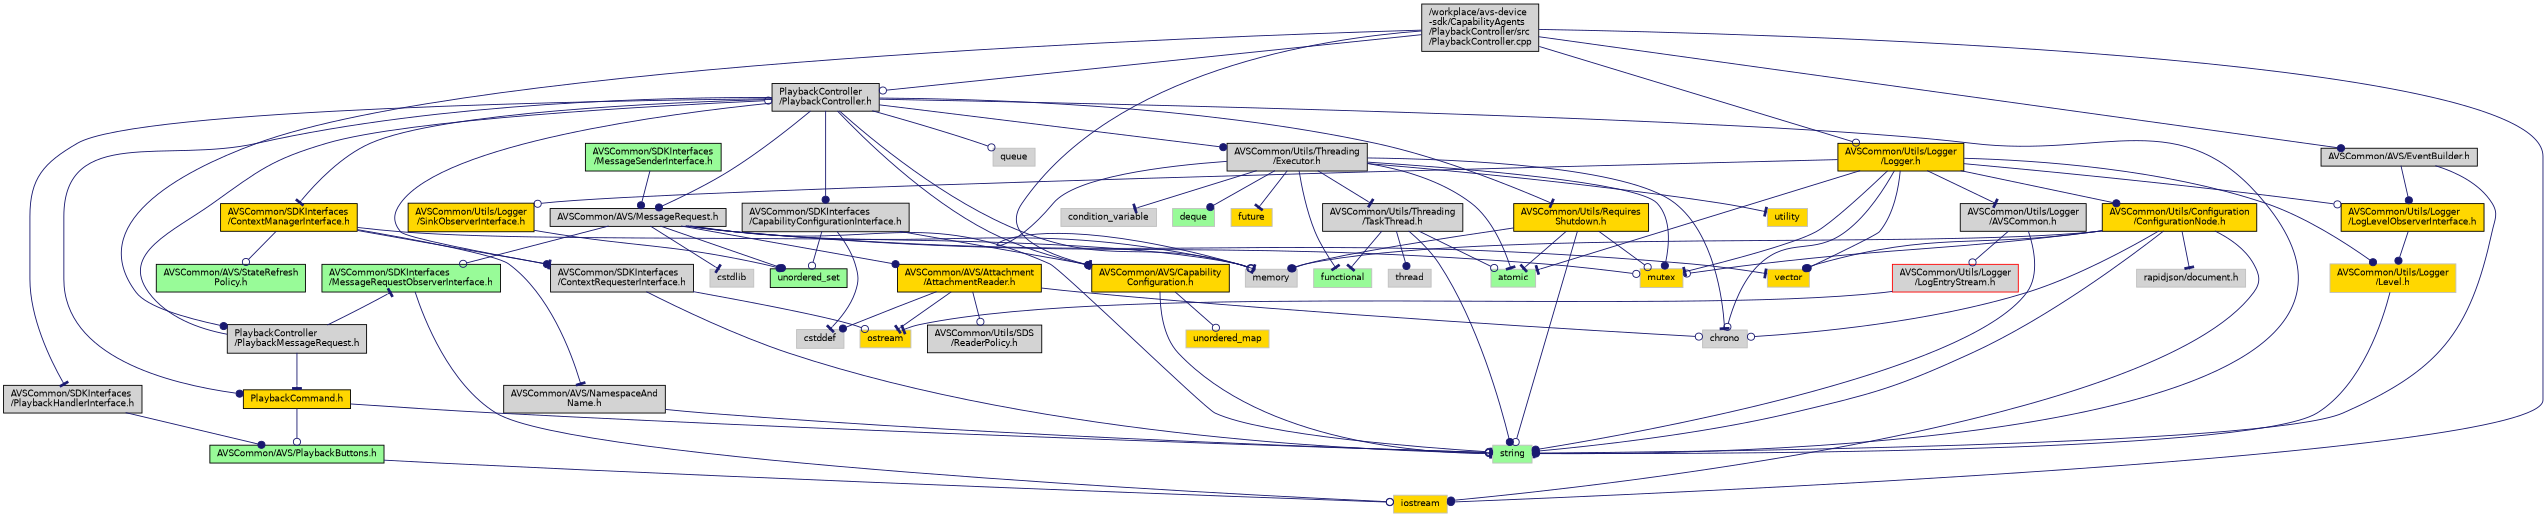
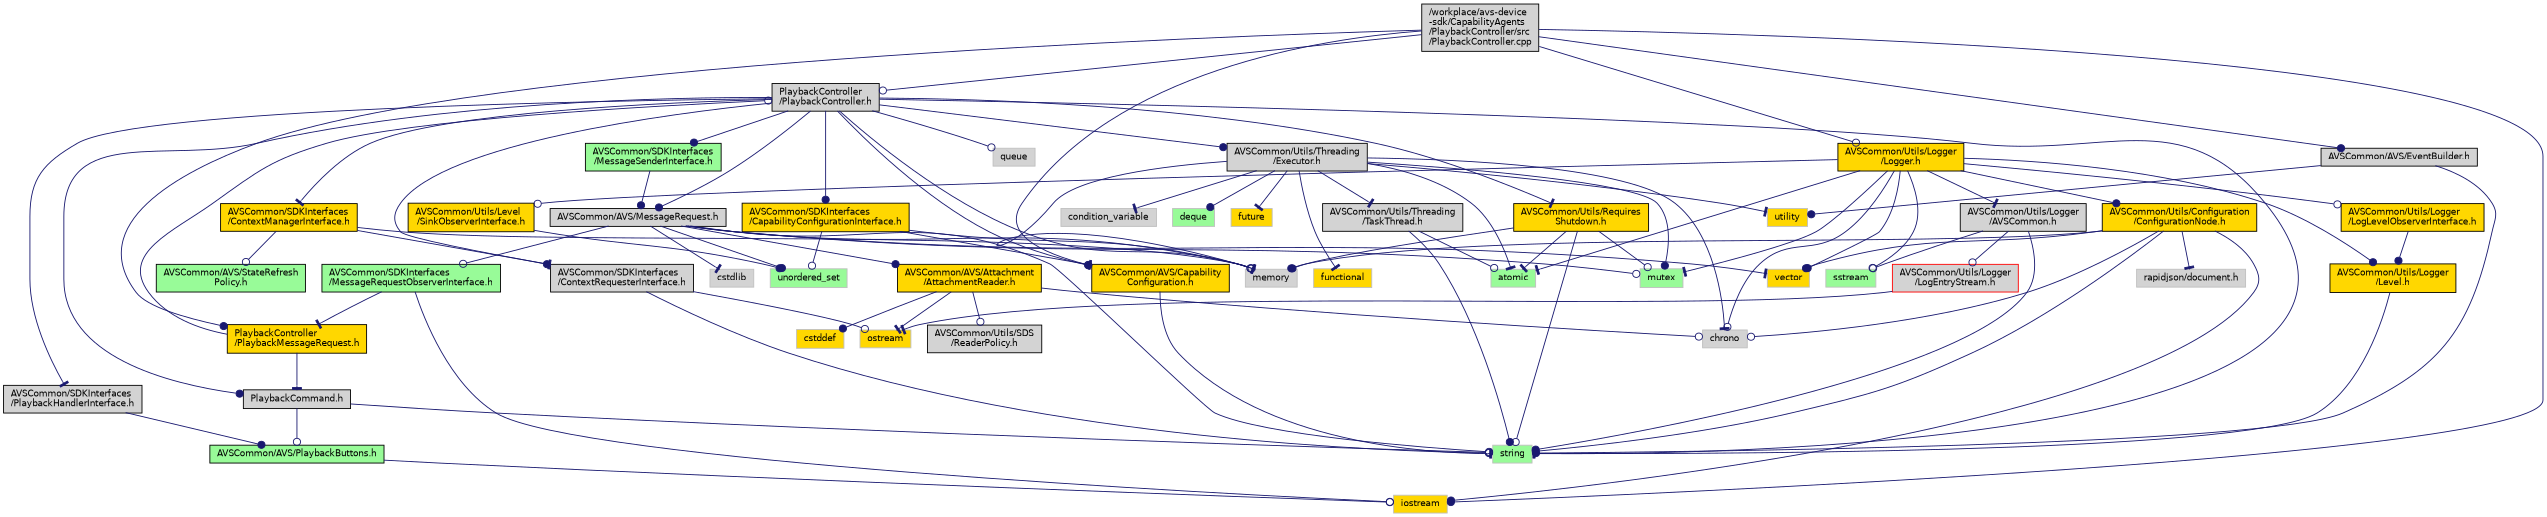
edge "PlaybackController /PlaybackController.h" -> "AVSCommon/SDKInterfaces /MessageSenderInterface.h": added
edge "PlaybackController /PlaybackController.h" -> "string": arrowhead odot -> tee
edge "AVSCommon/AVS/EventBuilder.h" -> "AVSCommon/Utils/Logger /LogLevelObserverInterface.h": now "AVSCommon/AVS/EventBuilder.h" -> "utility"
node "AVSCommon/Utils/Logger /SinkObserverInterface.h": label "AVSCommon/Utils/Logger /SinkObserverInterface.h" -> "AVSCommon/Utils/Level /SinkObserverInterface.h"
node "AVSCommon/SDKInterfaces /CapabilityConfigurationInterface.h": fillcolor lightgrey -> gold
edge "AVSCommon/Utils/Threading /TaskThread.h" -> "functional": removed
edge "AVSCommon/Utils/Configuration /ConfigurationNode.h" -> "mutex": removed
node "unordered_set": color black -> grey75
node "functional": fillcolor palegreen -> gold
node "thread": removed
node "mutex": fillcolor gold -> palegreen
node "sstream": added
node "AVSCommon/Utils/Logger /Level.h": color grey75 -> black
edge "AVSCommon/SDKInterfaces /CapabilityConfigurationInterface.h" -> "cstddef": now "AVSCommon/SDKInterfaces /CapabilityConfigurationInterface.h" -> "memory"
edge "PlaybackController /PlaybackMessageRequest.h" -> "AVSCommon/SDKInterfaces /MessageRequestObserverInterface.h": reversed
node "PlaybackController /PlaybackMessageRequest.h": fillcolor lightgrey -> gold
node "cstddef": fillcolor lightgrey -> gold
node "unordered_map": removed
node "PlaybackCommand.h": fillcolor gold -> lightgrey
node "AVSCommon/AVS/NamespaceAnd Name.h": removed
